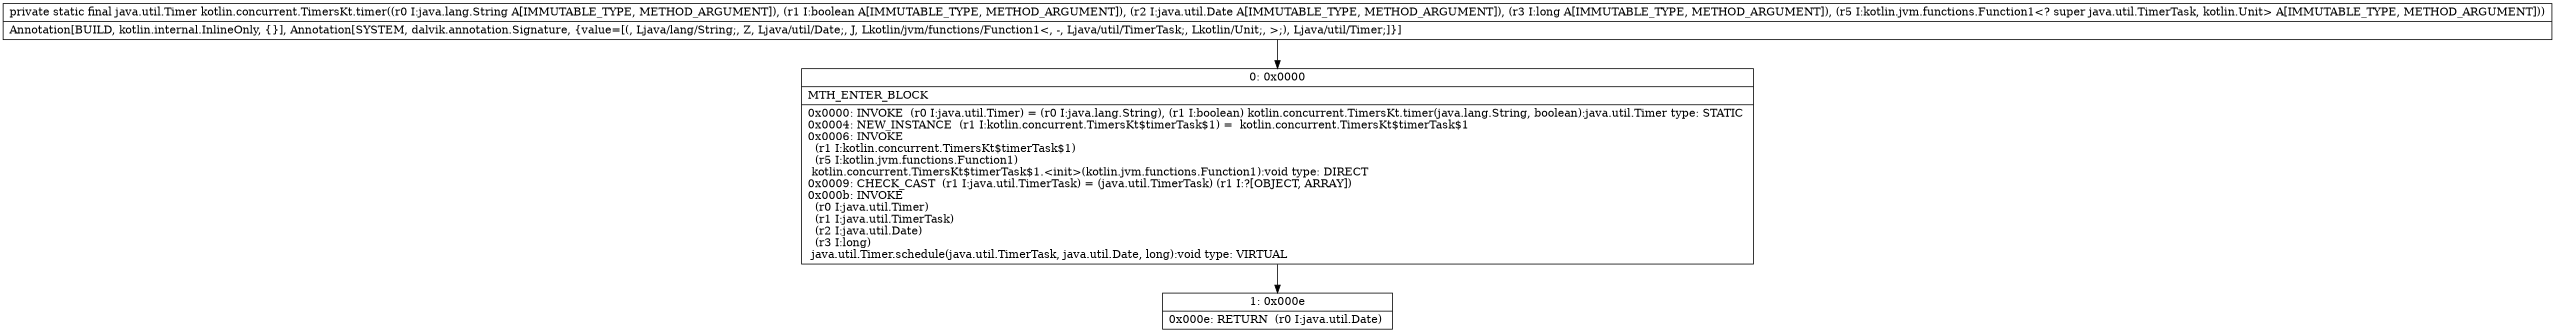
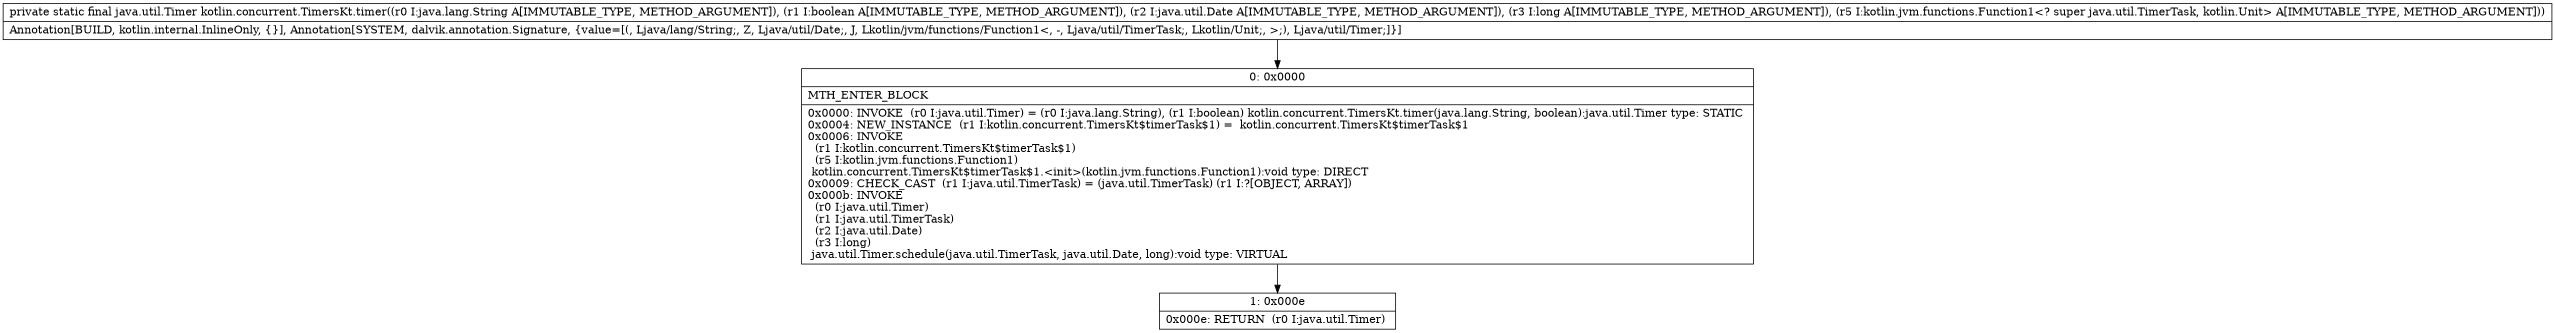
node "1: 0x000e": text "0x000e: RETURN  (r0 I:java.util.Date)" -> "0x000e: RETURN  (r0 I:java.util.Timer)"
